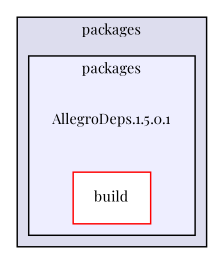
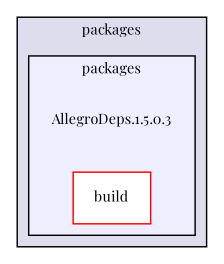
node "AllegroDeps.1.5.0.1": label "AllegroDeps.1.5.0.1" -> "AllegroDeps.1.5.0.3"
